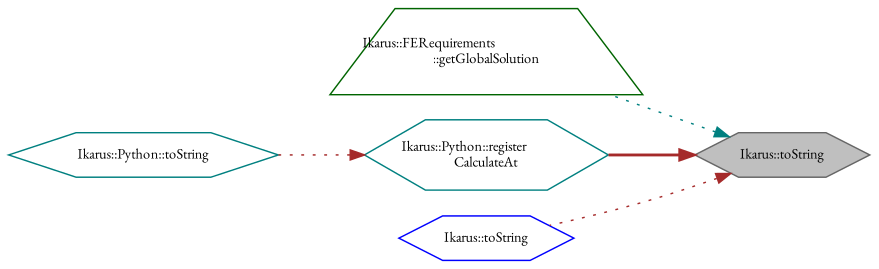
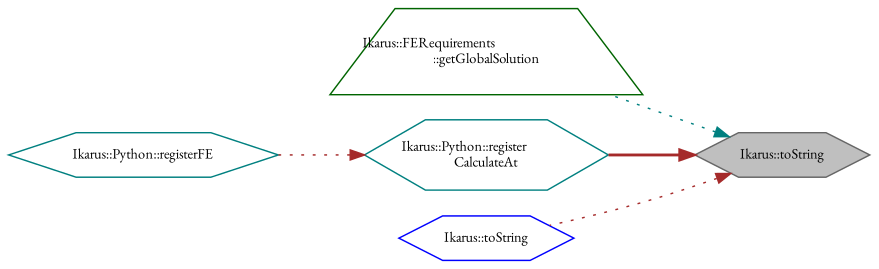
node "Ikarus::Python::toString": label "Ikarus::Python::toString" -> "Ikarus::Python::registerFE"
